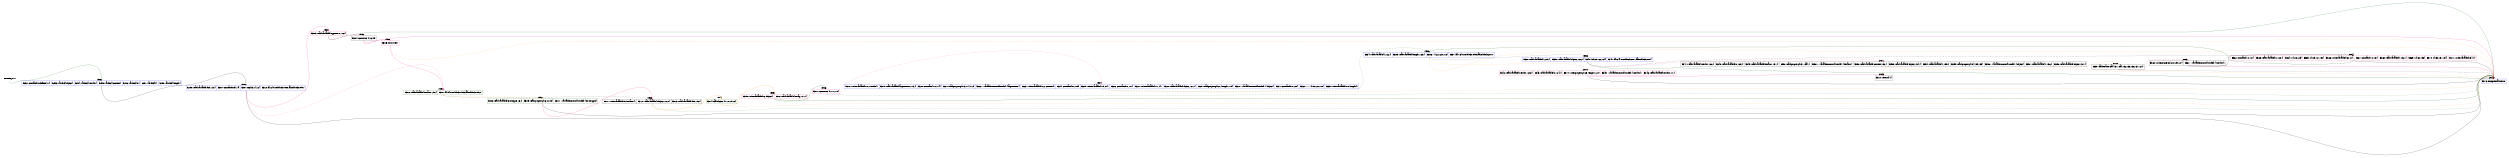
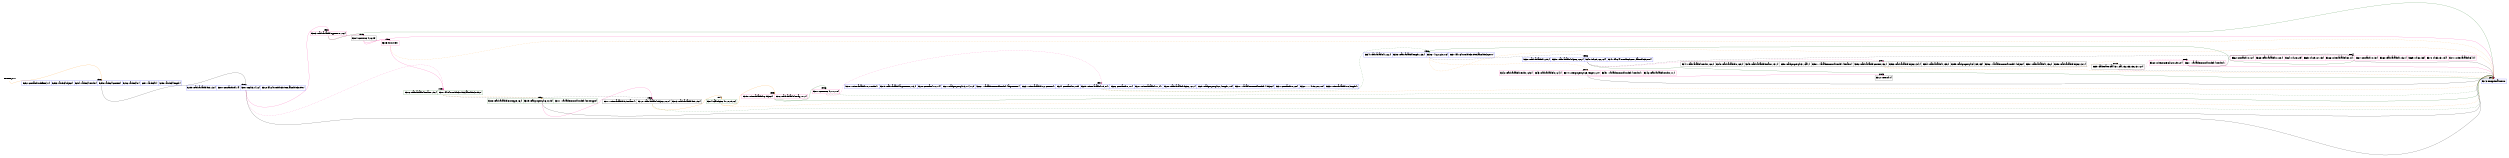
node "5360: write-property[v28,v29,v27]": color black -> deeppink
edge "BB_entry171" -> "5292: constant[undefined,v1]": color darkgreen -> darkorange
